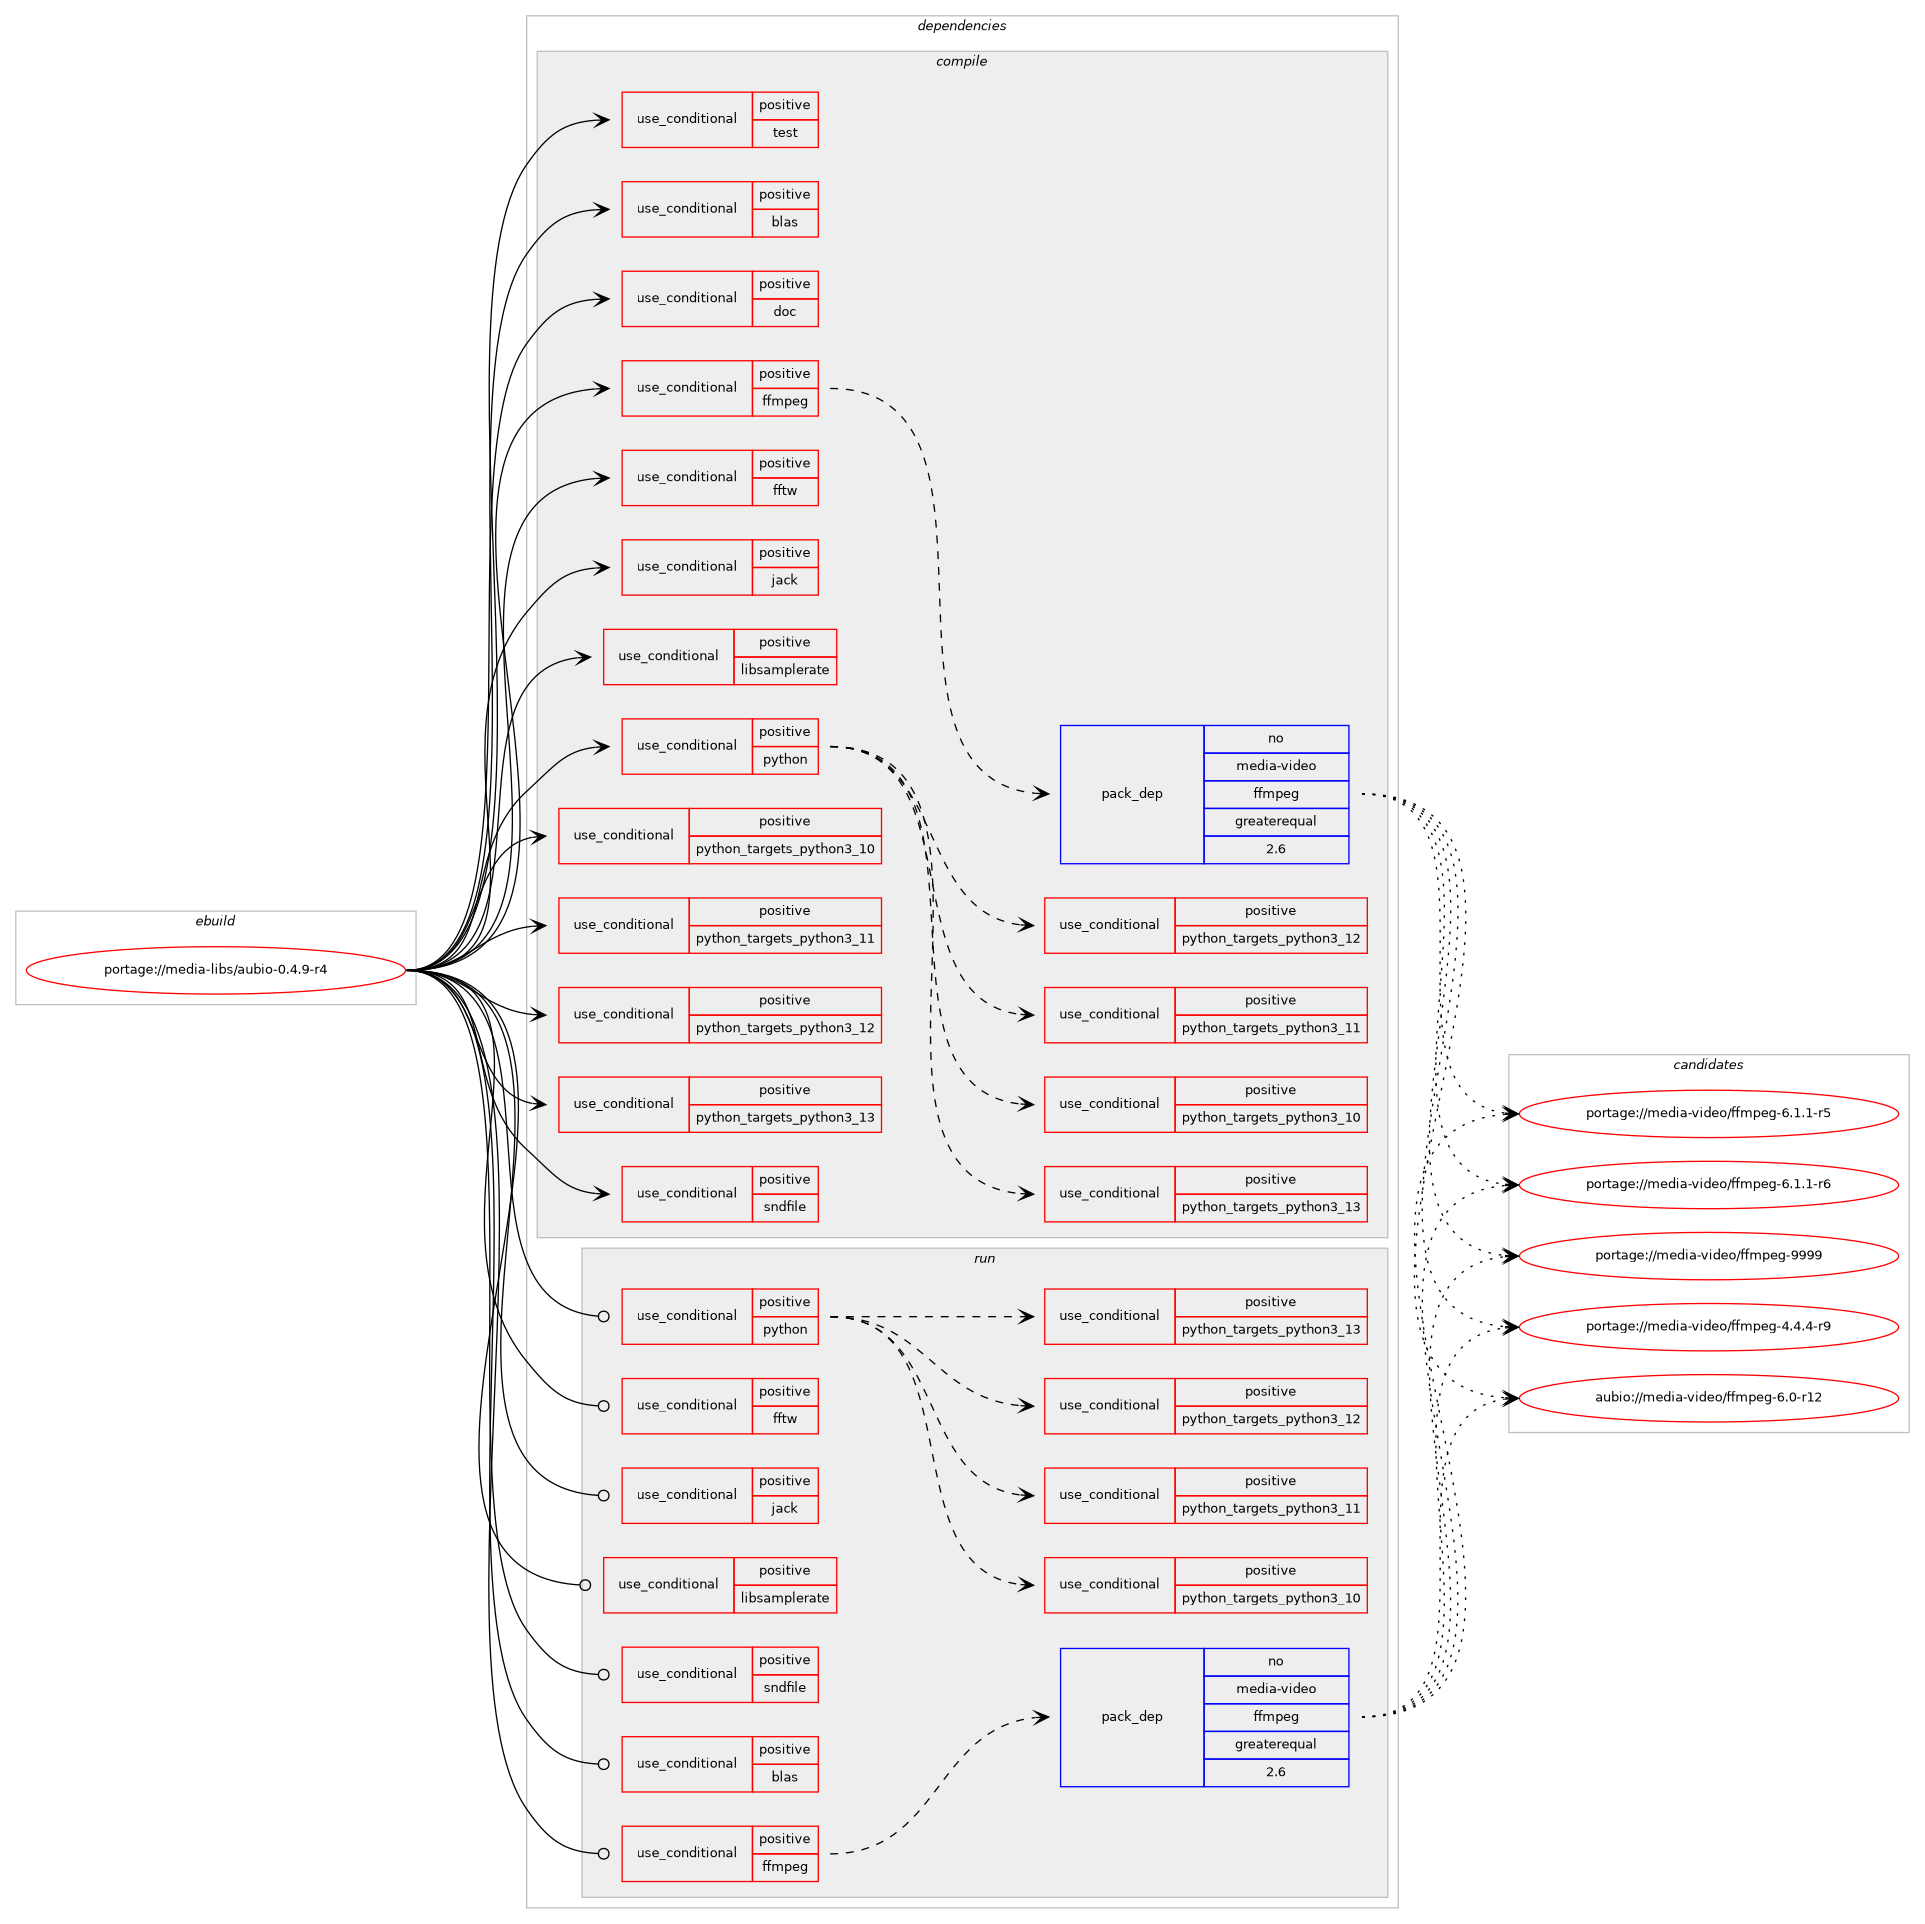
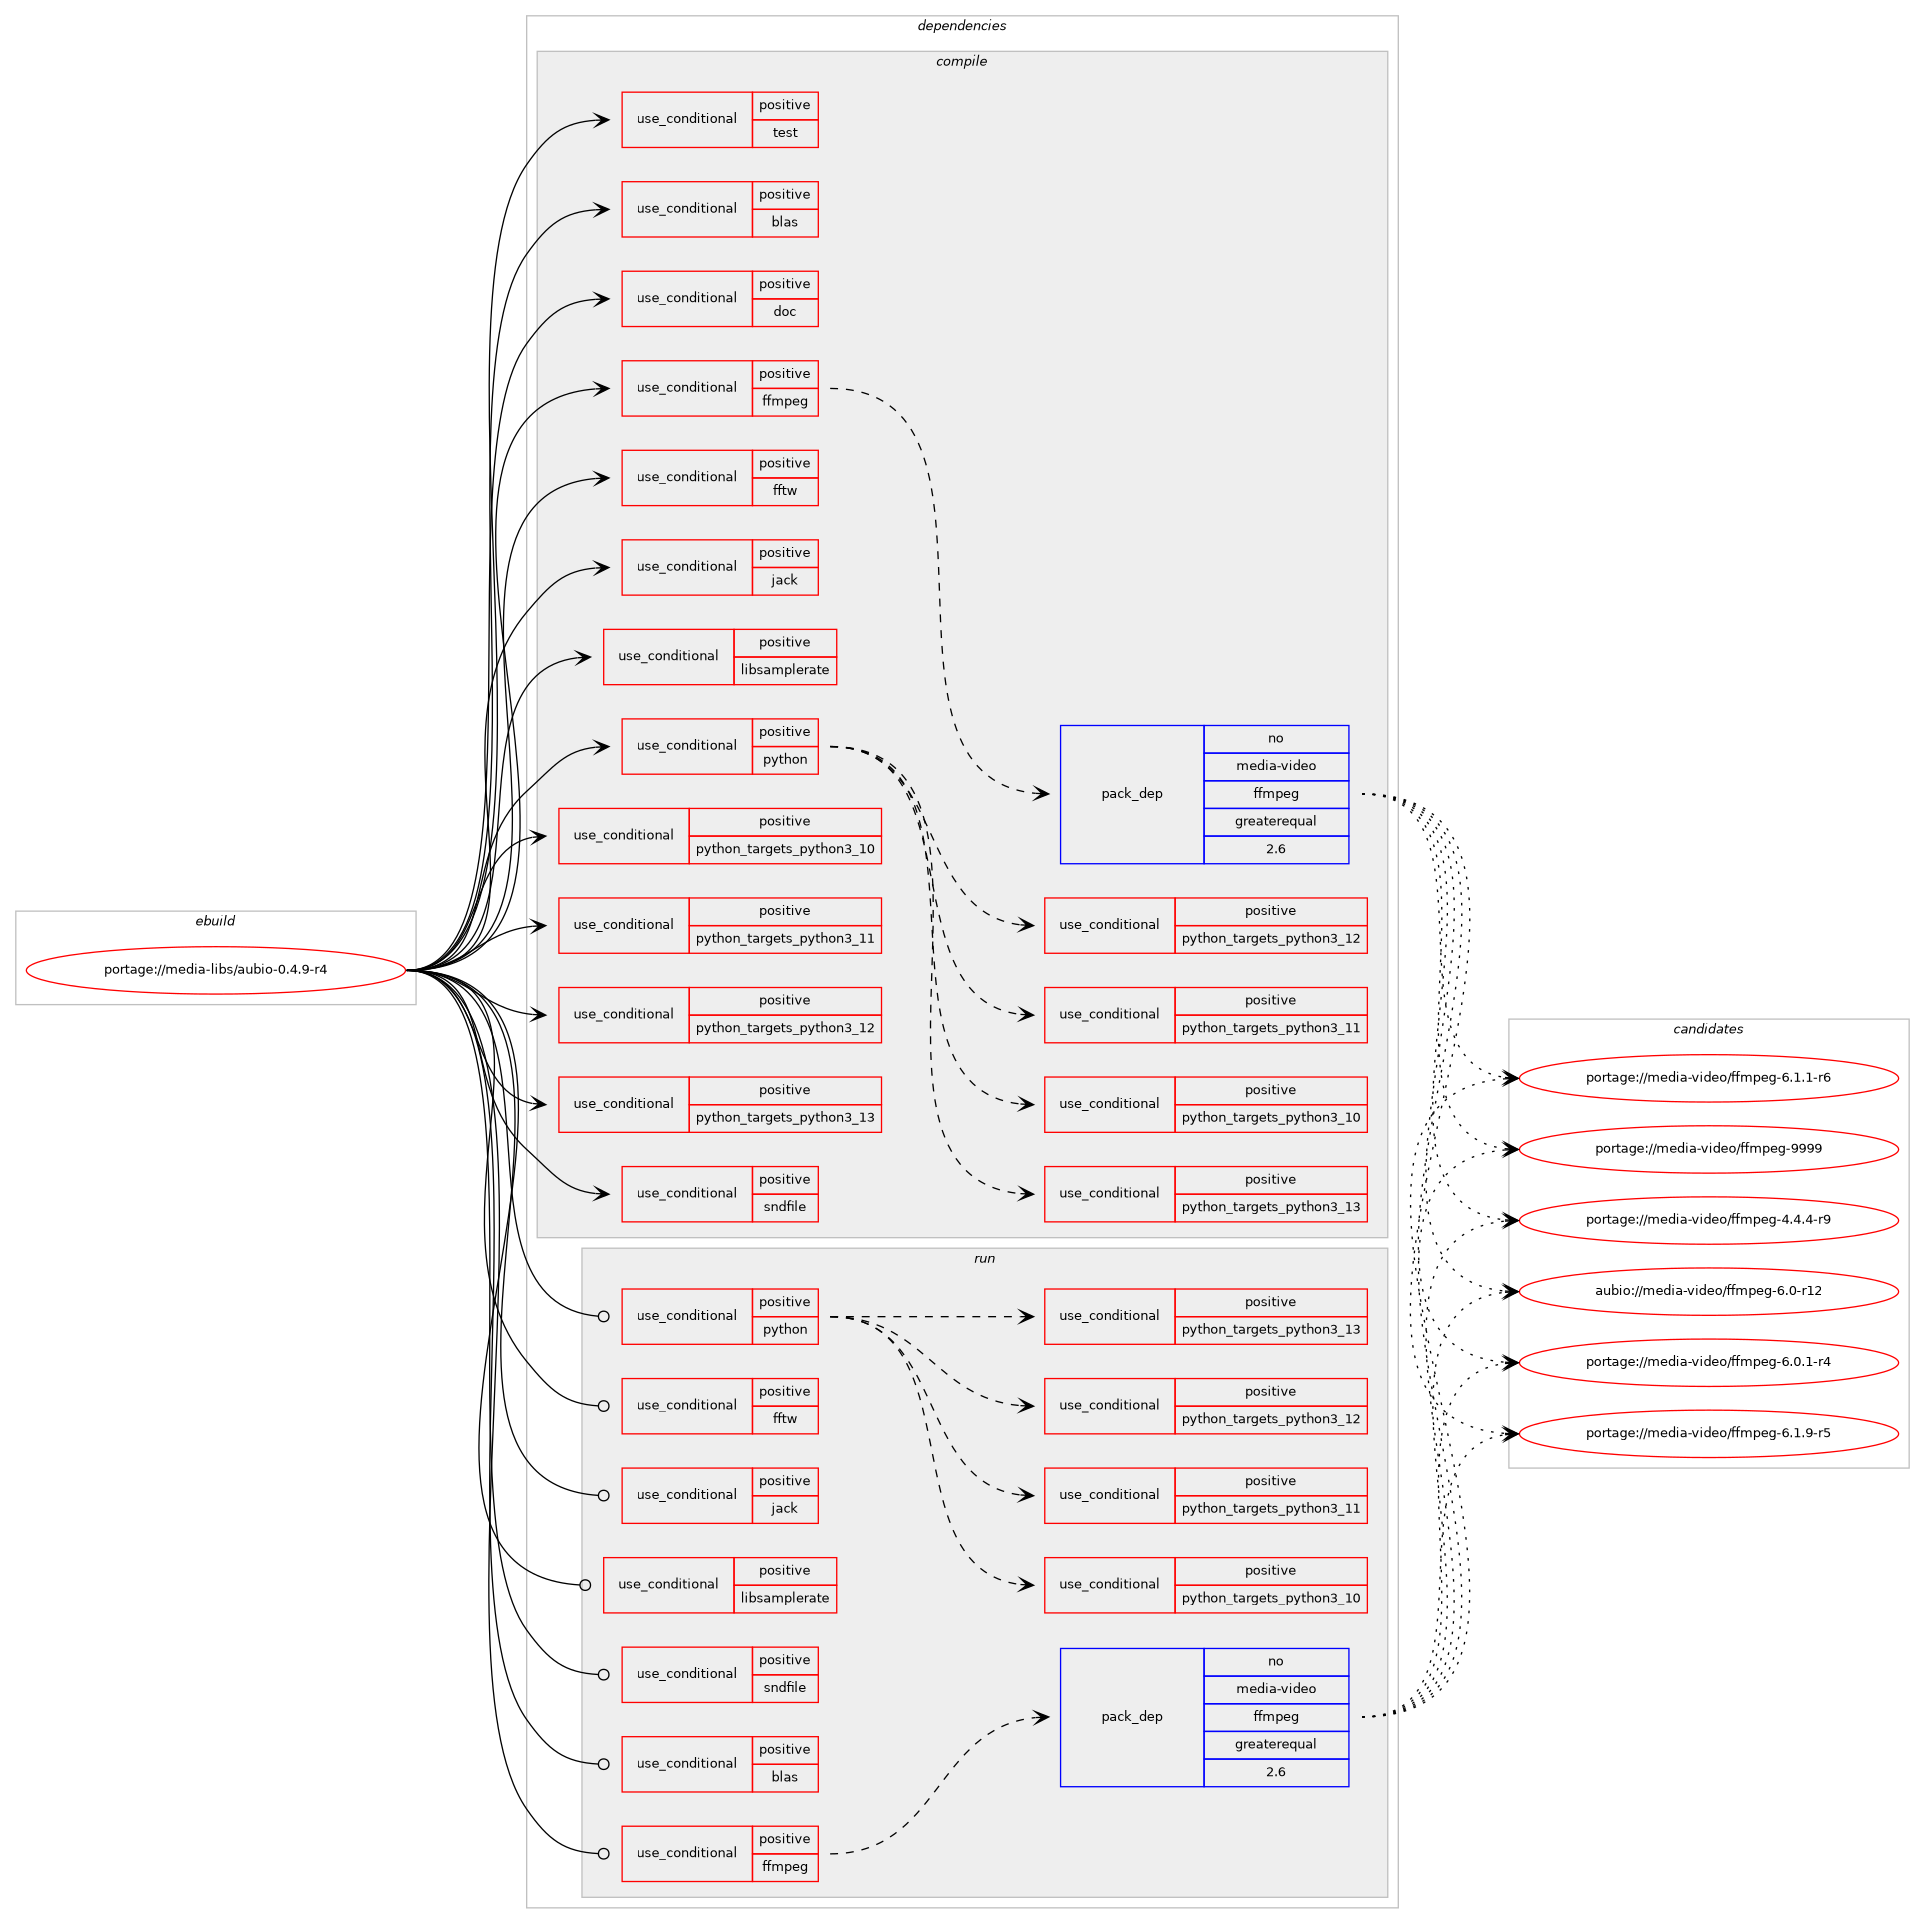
node "portage://media-video/ffmpeg-6.1.1-r5": label "portage://media-video/ffmpeg-6.1.1-r5" -> "portage://media-video/ffmpeg-6.1.9-r5"
node "portage://media-video/ffmpeg-6.0.1-r4": added
